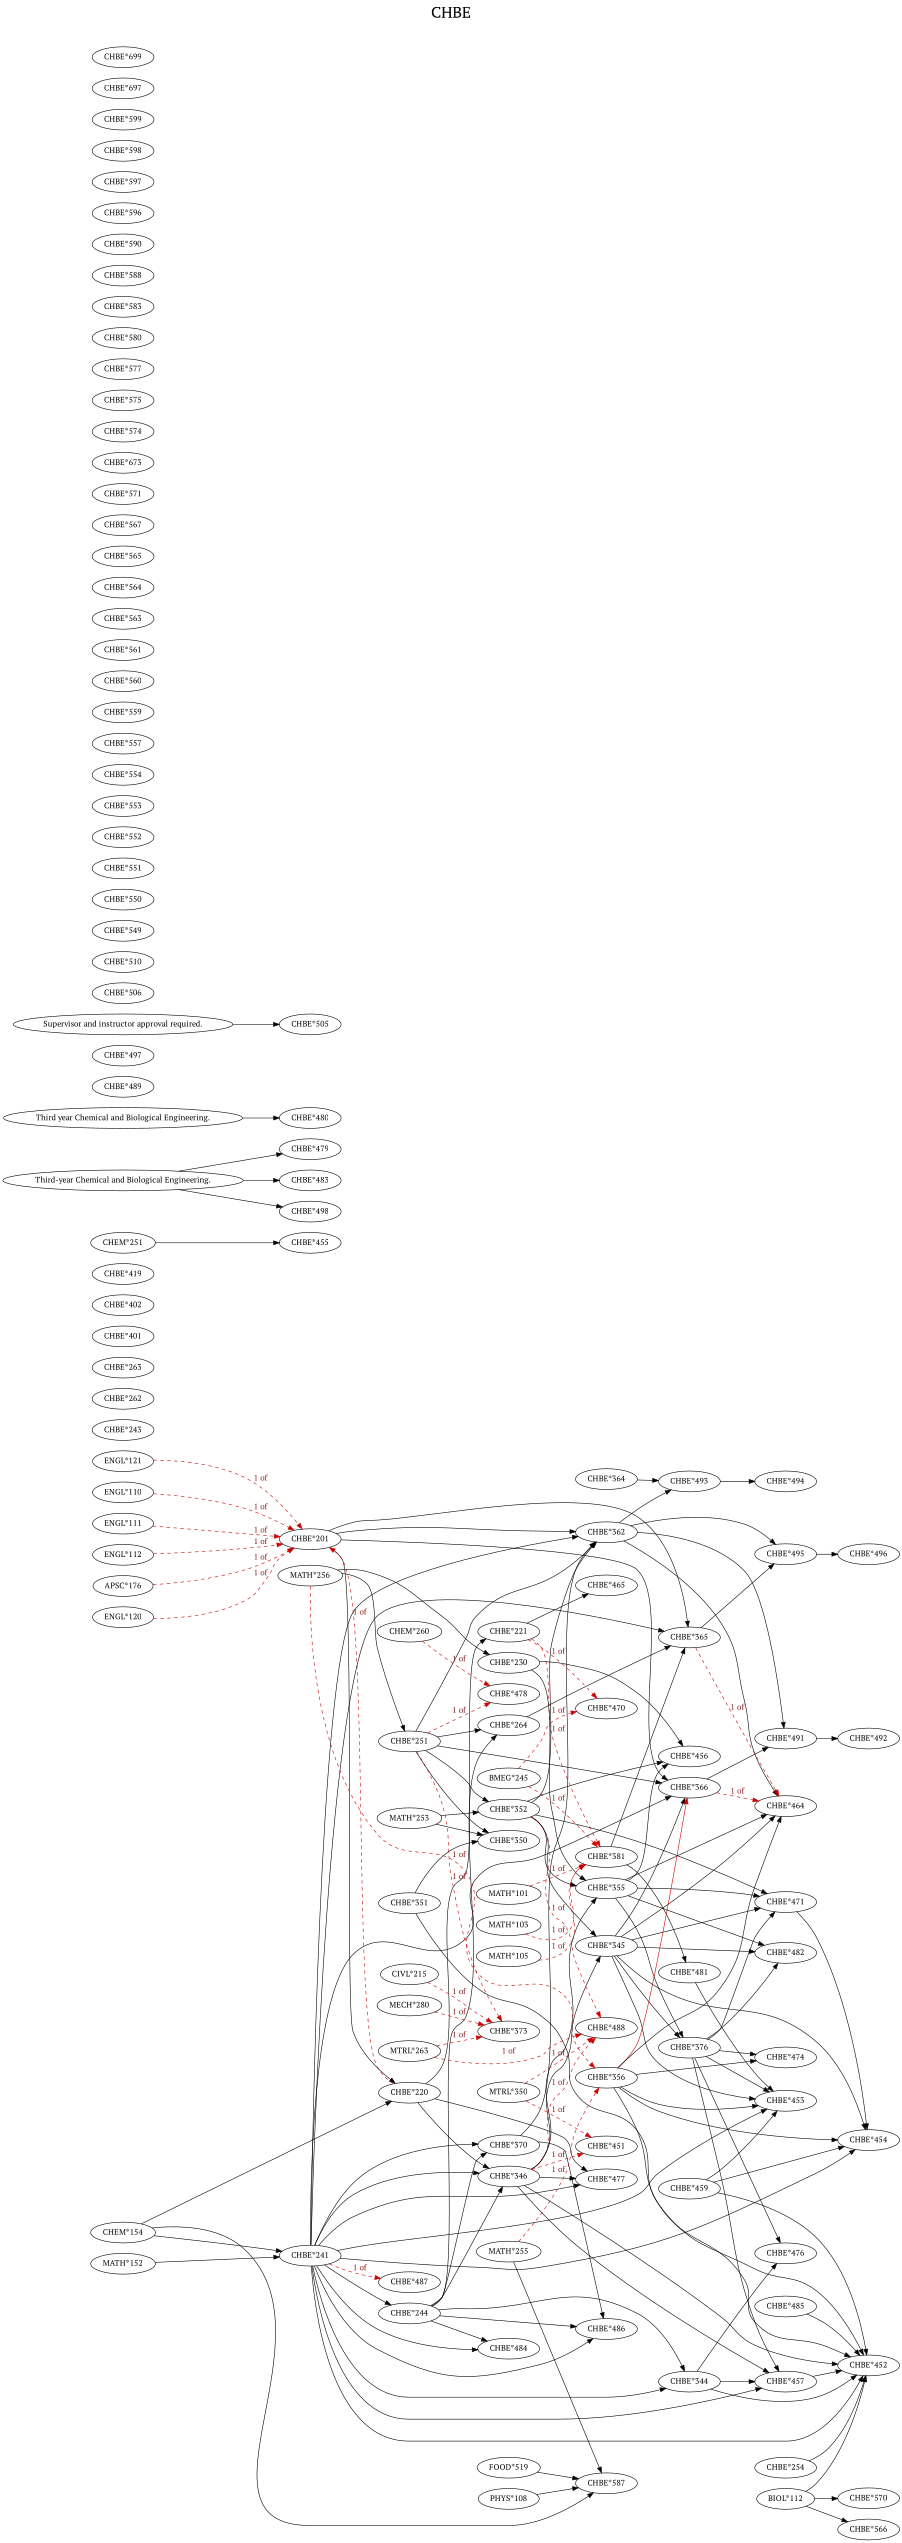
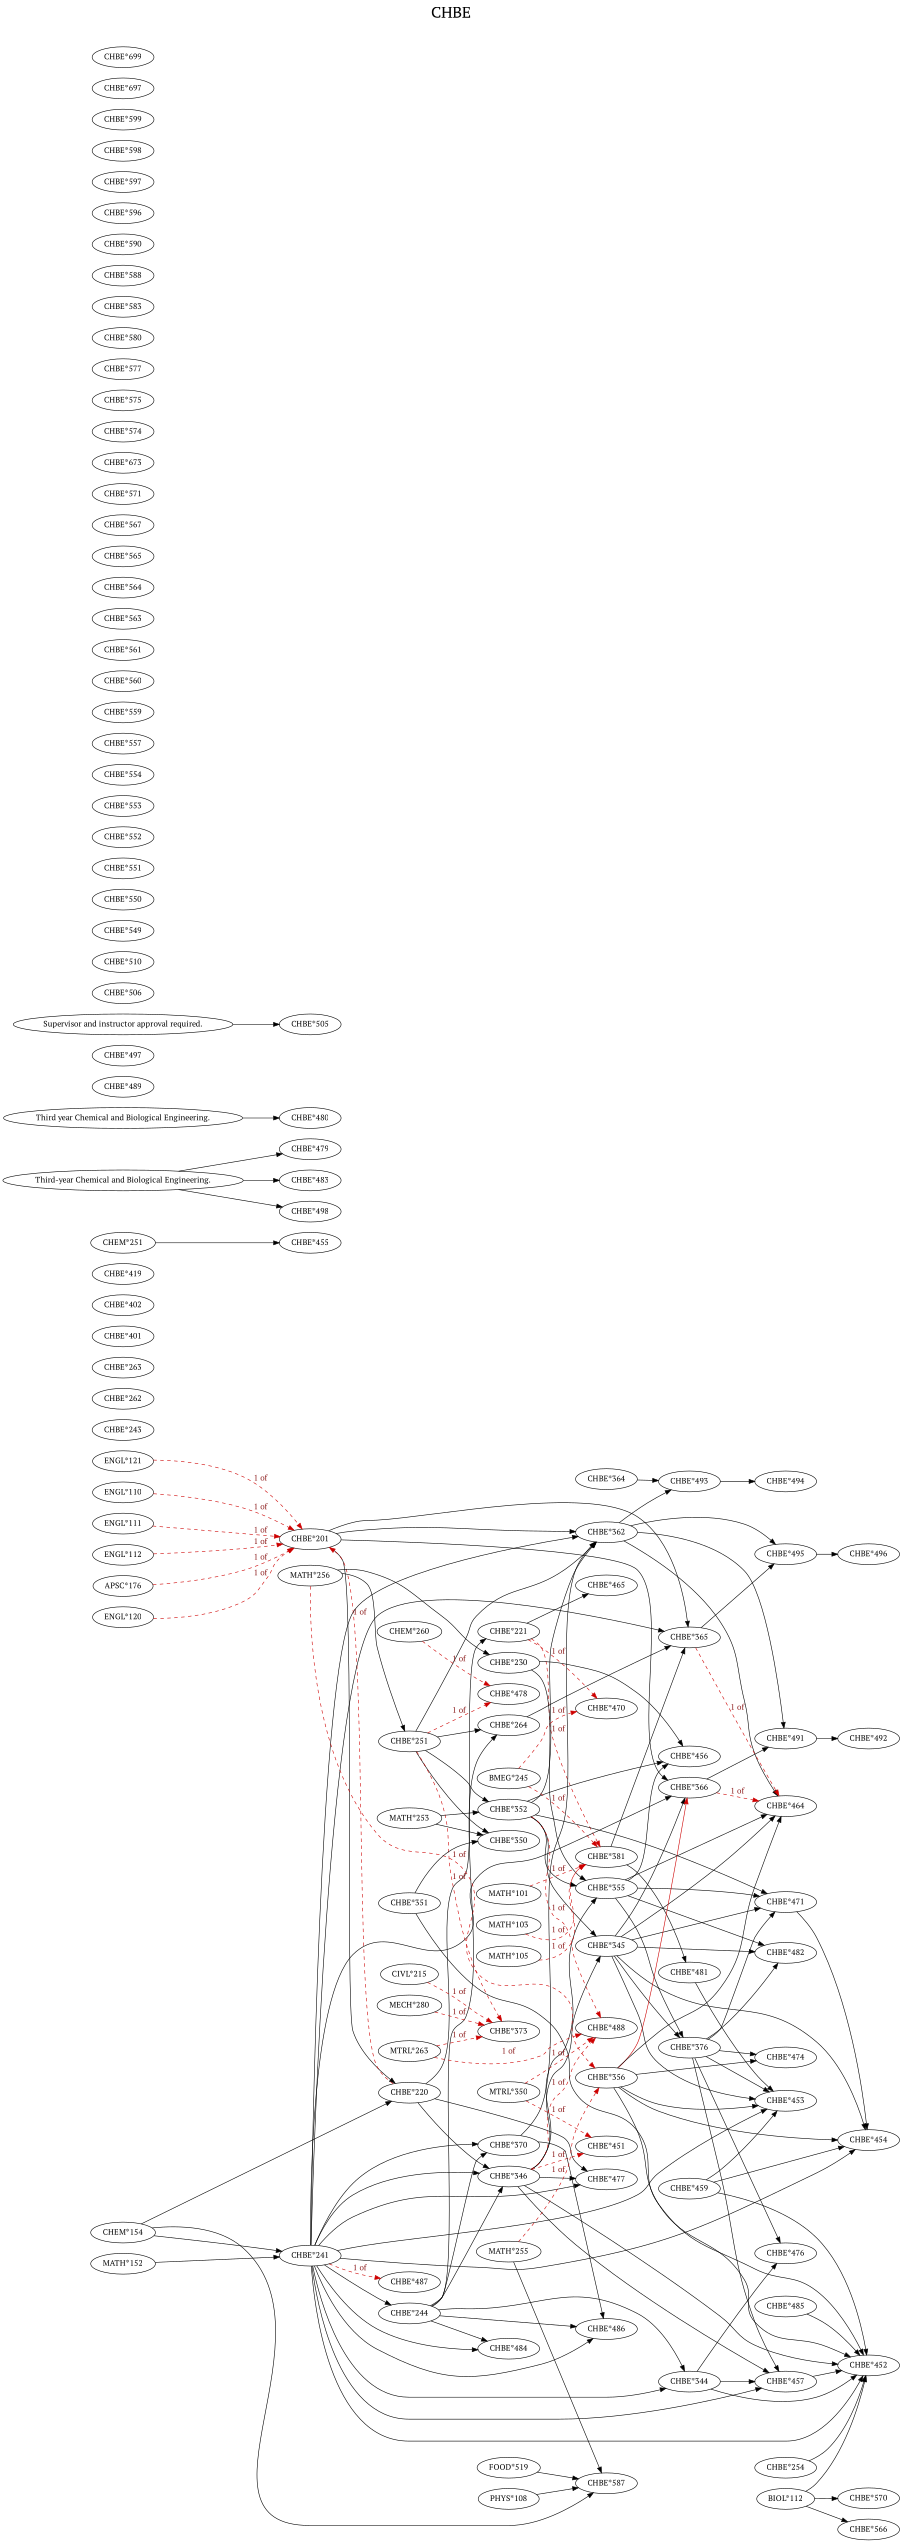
edge "CHBE*251" -> "CHBE*366": removed
